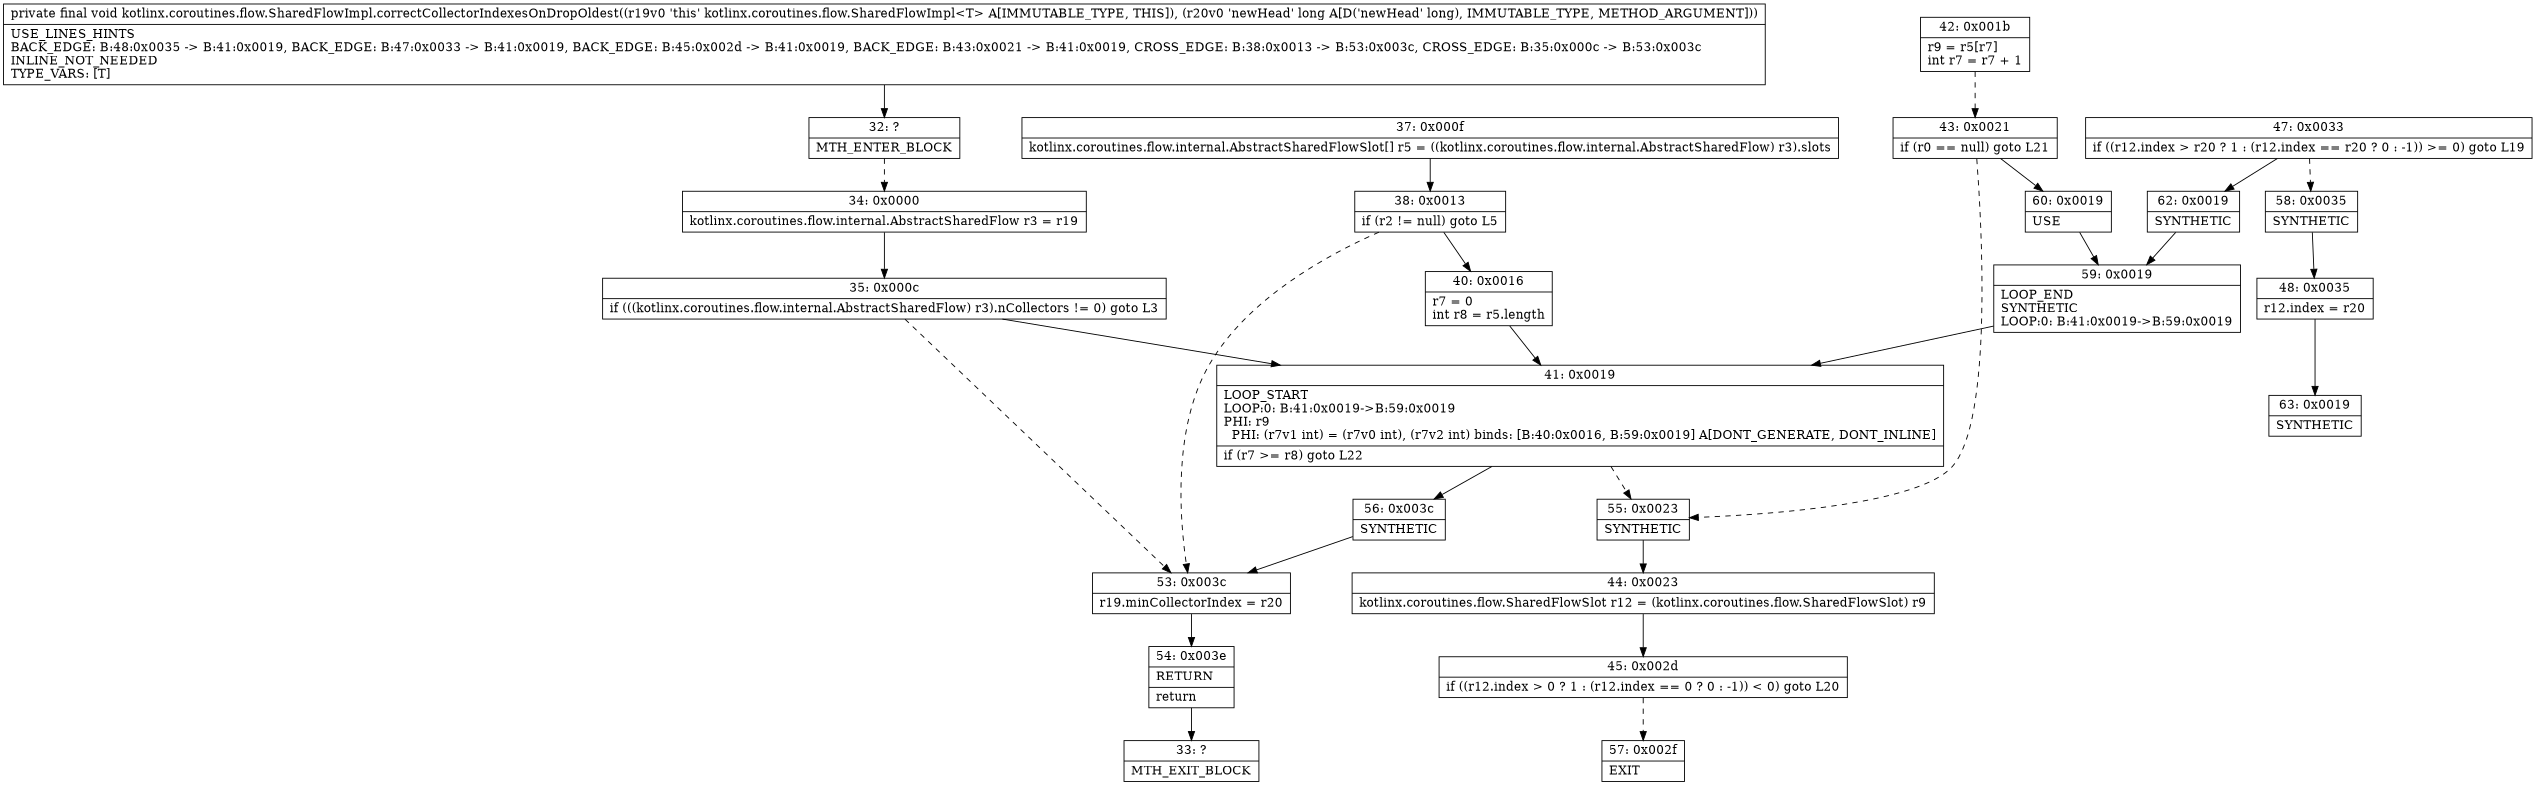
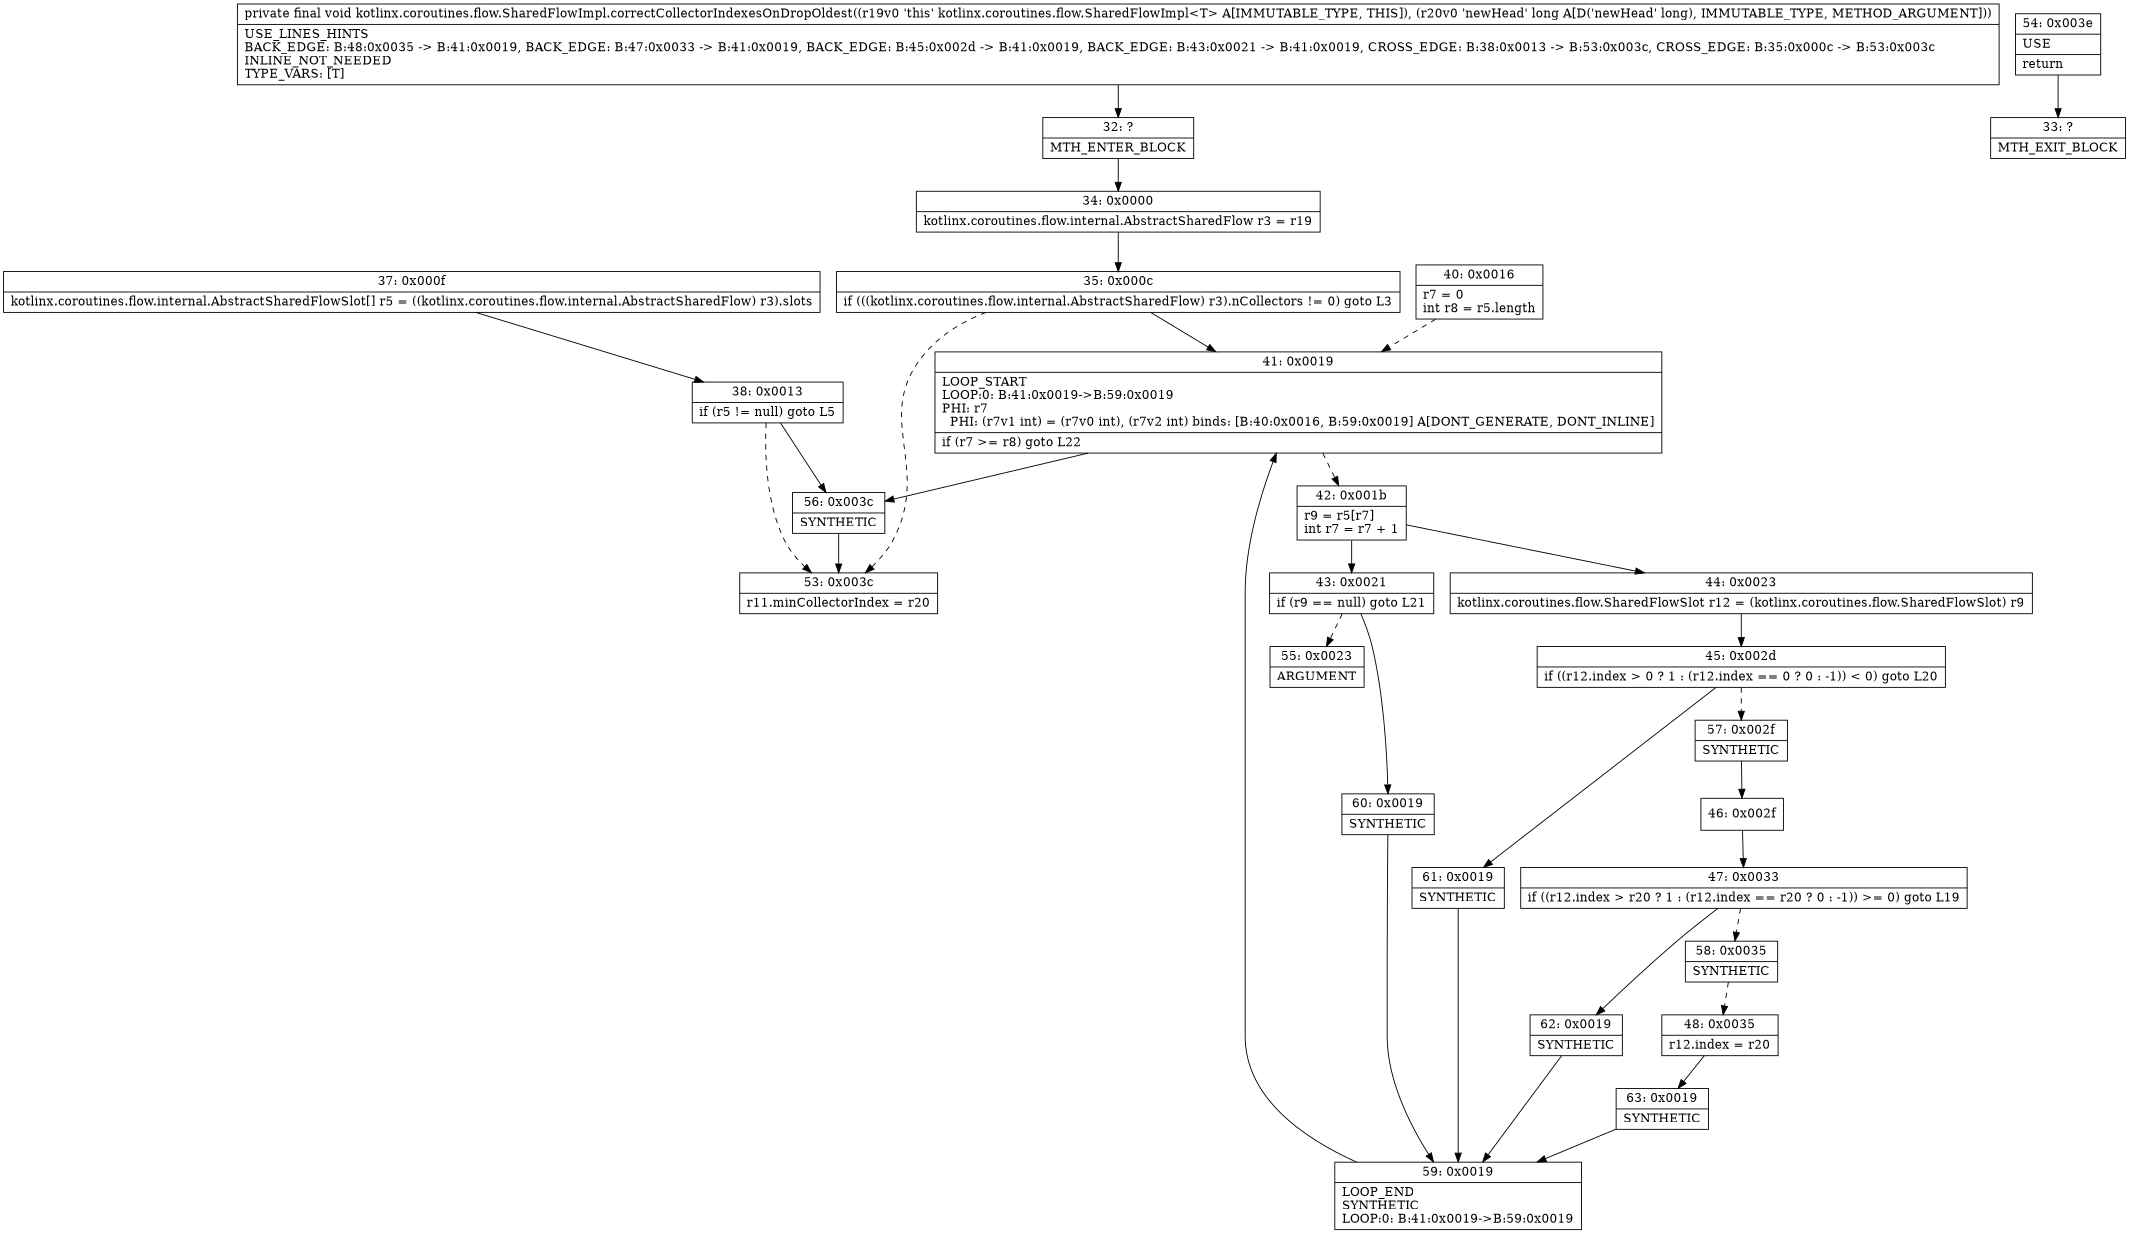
edge "42: 0x001b" -> "43: 0x0021": style dashed -> solid
node "43: 0x0021": text "if (r0 == null) goto L21" -> "if (r9 == null) goto L21"
edge "32: ?" -> "34: 0x0000": style dashed -> solid
node "38: 0x0013": text "if (r2 != null) goto L5" -> "if (r5 != null) goto L5"
node "60: 0x0019": text "USE" -> "SYNTHETIC"
edge "38: 0x0013" -> "40: 0x0016": now "38: 0x0013" -> "56: 0x003c"
edge "58: 0x0035" -> "48: 0x0035": style solid -> dashed
edge "40: 0x0016" -> "41: 0x0019": style solid -> dashed
node "41: 0x0019": text "PHI: r9" -> "PHI: r7"
edge "41: 0x0019" -> "55: 0x0023": now "41: 0x0019" -> "42: 0x001b"
node "55: 0x0023": text "SYNTHETIC" -> "ARGUMENT"
edge "55: 0x0023" -> "44: 0x0023": now "42: 0x001b" -> "44: 0x0023"
node "53: 0x003c": text "r19.minCollectorIndex = r20" -> "r11.minCollectorIndex = r20"
edge "53: 0x003c" -> "54: 0x003e": removed
node "54: 0x003e": text "RETURN" -> "USE"
node "57: 0x002f": text "EXIT" -> "SYNTHETIC"
node "46: 0x002f": added
node "61: 0x0019": added
edge "63: 0x0019" -> "59: 0x0019": added
